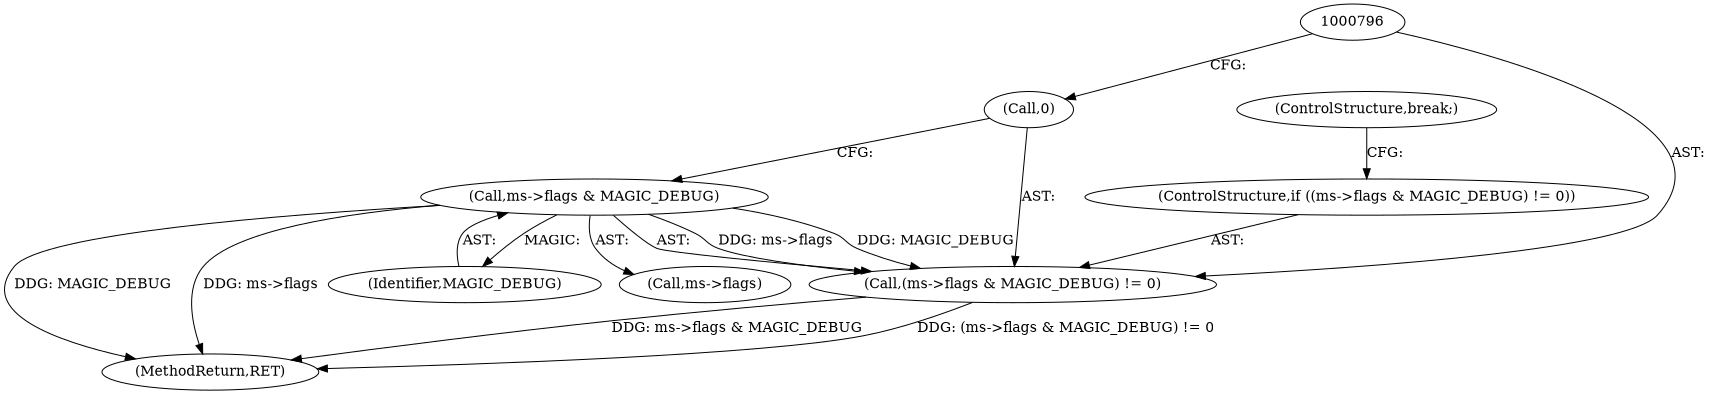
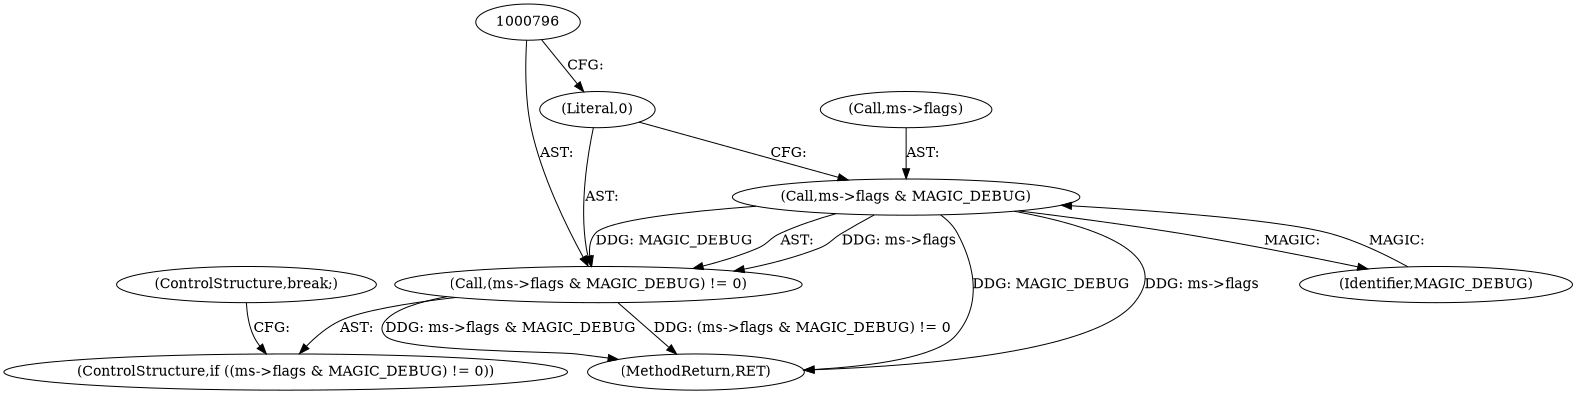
node "(Call,0)": label "(Call,0)" -> "(Literal,0)"
edge "(ControlStructure,if ((ms->flags & MAGIC_DEBUG) != 0))" -> "(Call,(ms->flags & MAGIC_DEBUG) != 0)": reversed
edge "(Identifier,MAGIC_DEBUG)" -> "(Call,ms->flags & MAGIC_DEBUG)": label "AST: " -> "MAGIC: "
edge "(Call,ms->flags & MAGIC_DEBUG)" -> "(Call,ms->flags)": reversed
